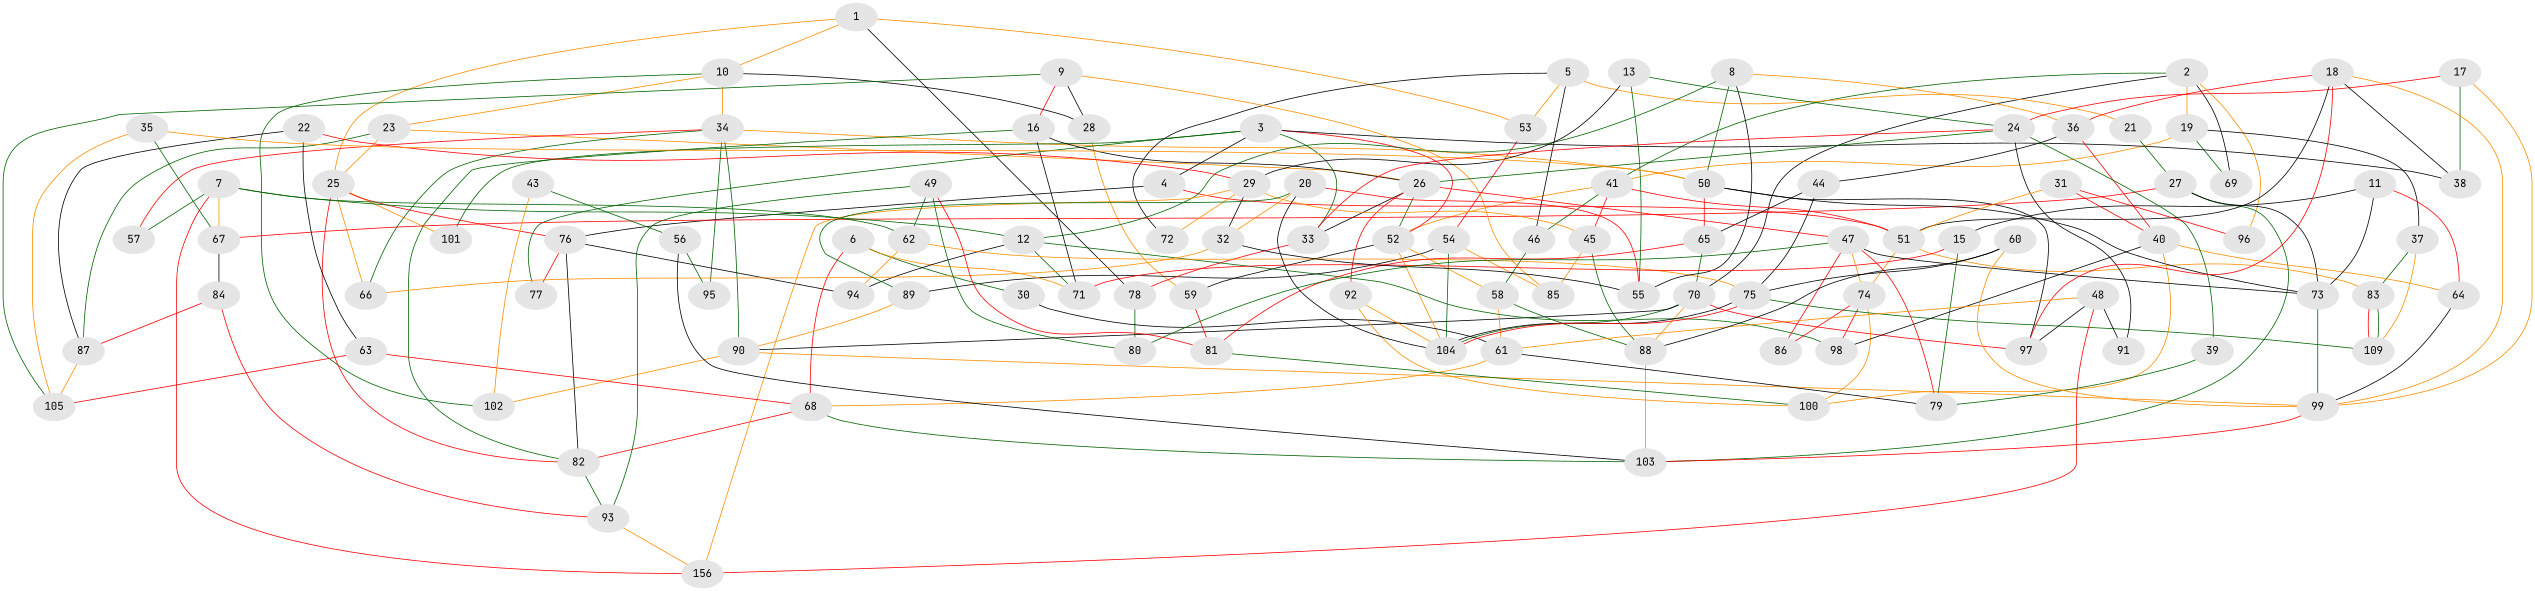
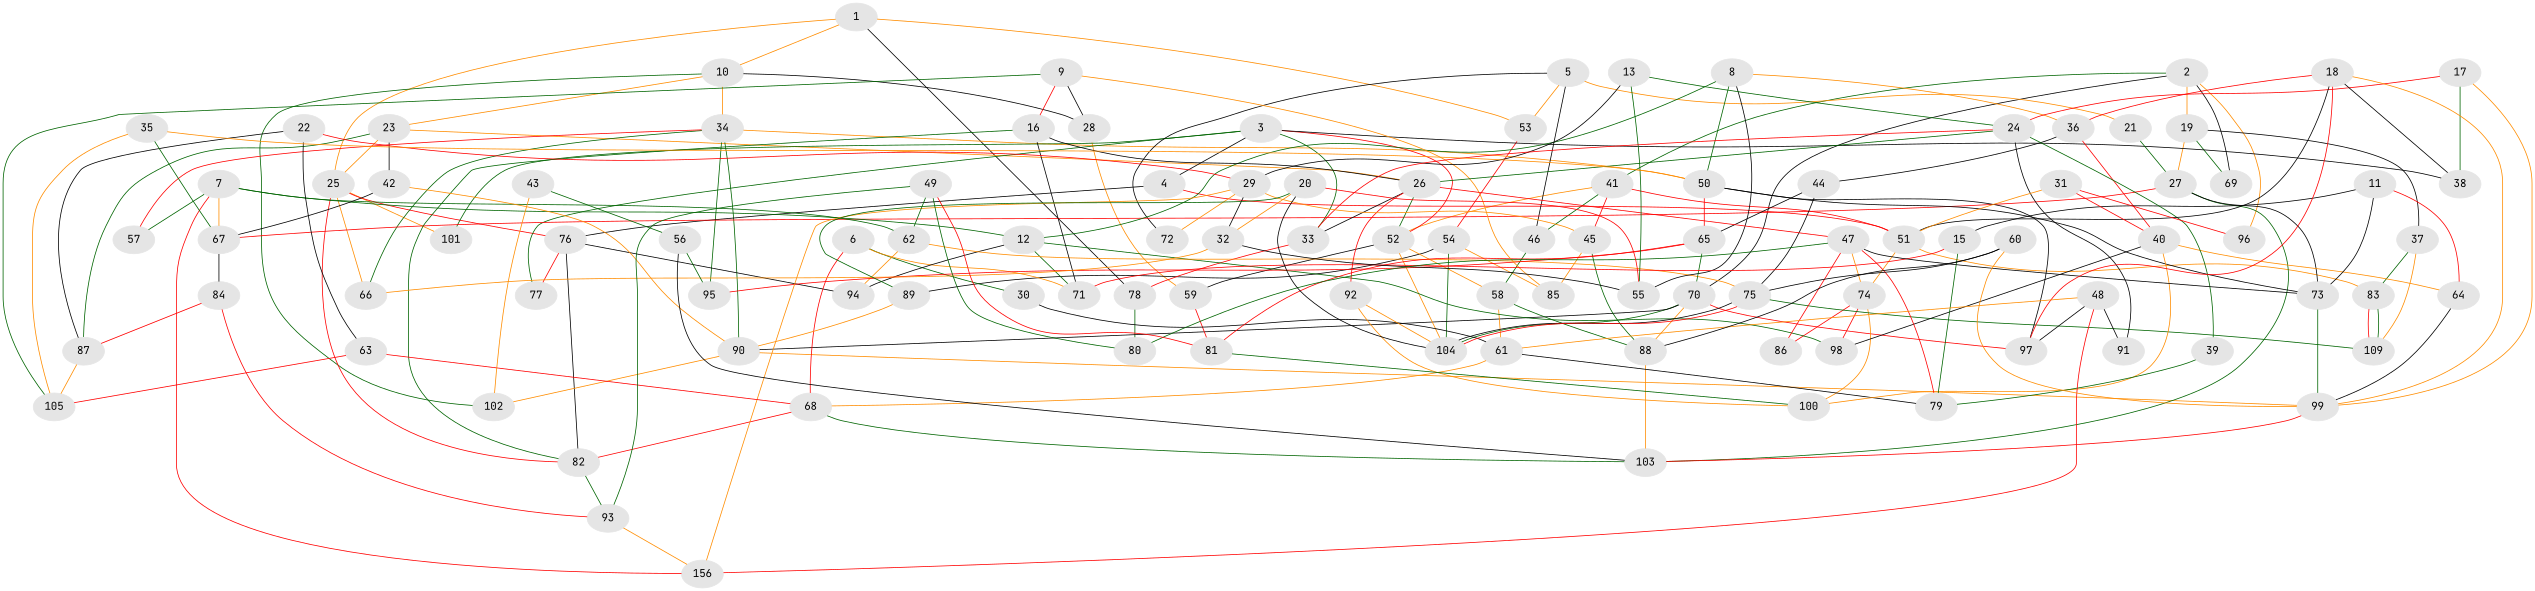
edge "19" -- "41": now "19" -- "27"
node "42": added
edge "65" -- "95": added
